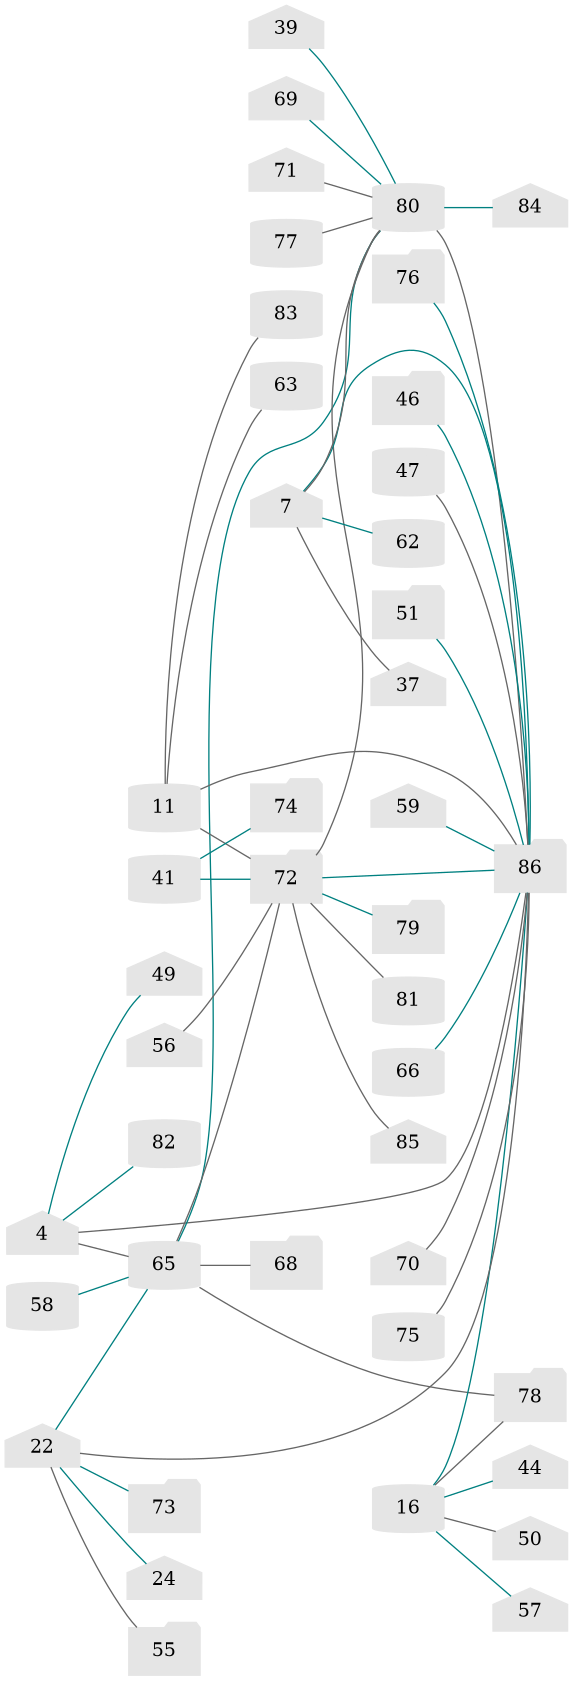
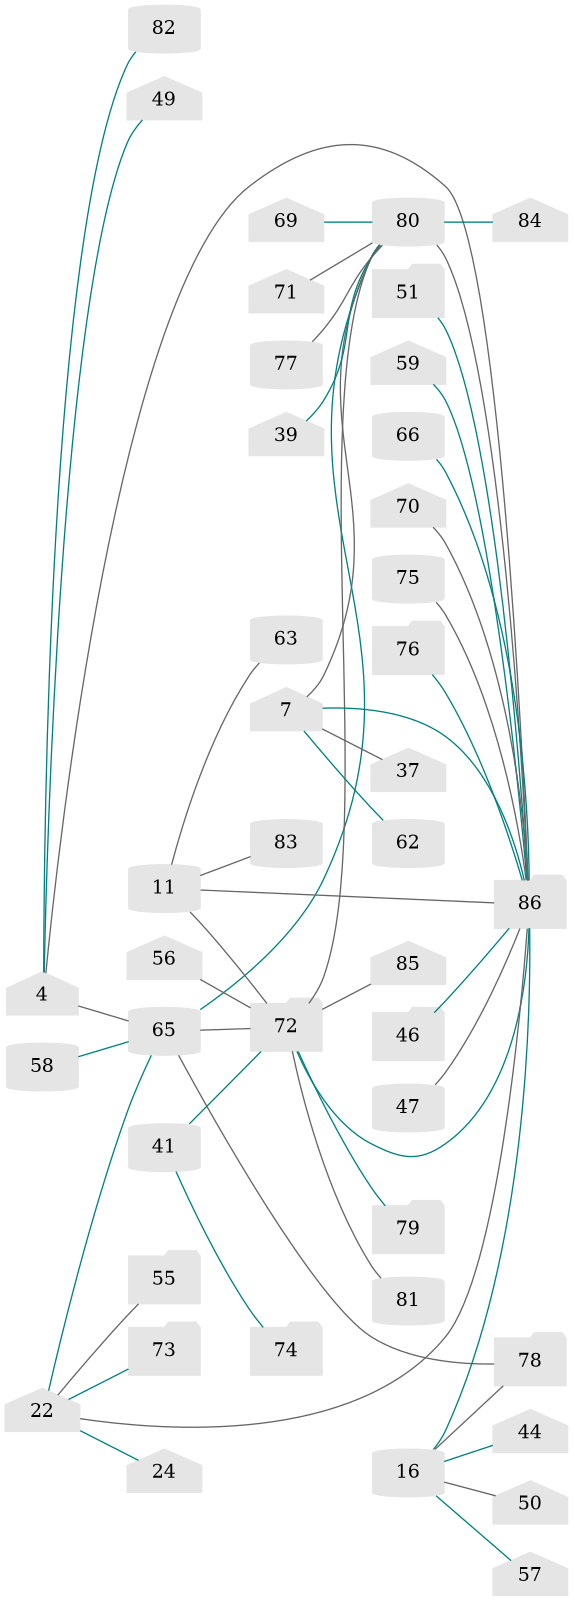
node "68": removed
